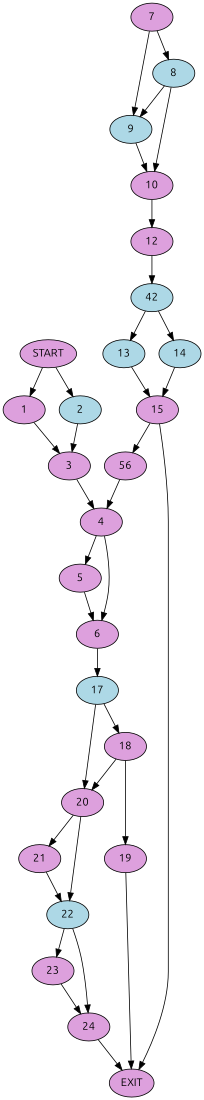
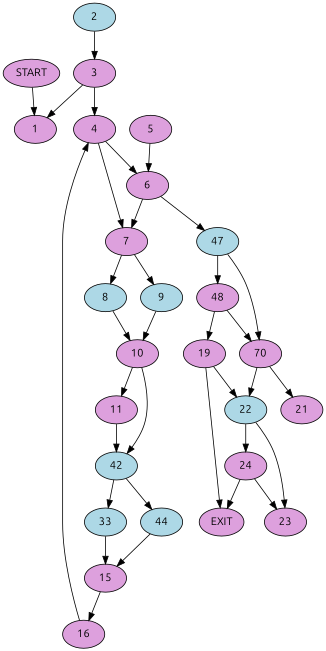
edge "8" -> "9": removed
edge "6" -> "7": added
node "12": label "12" -> "11"
node "13": label "13" -> "33"
node "14": label "14" -> "44"
edge "START" -> "2": removed
edge "10" -> "42": added
edge "1" -> "3": reversed
node "56": label "56" -> "16"
edge "4" -> "5": now "4" -> "7"
node "17": label "17" -> "47"
edge "15" -> "EXIT": removed
node "18": label "18" -> "48"
node "20": label "20" -> "70"
edge "21" -> "22": now "19" -> "22"
edge "23" -> "24": reversed
